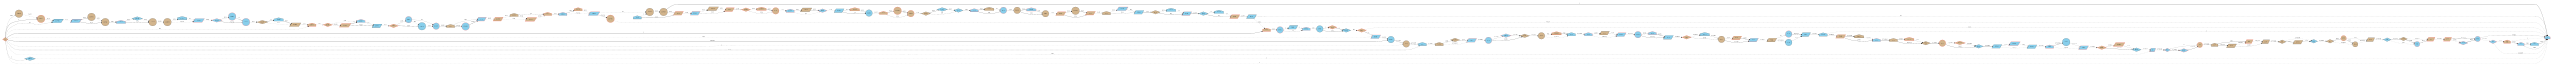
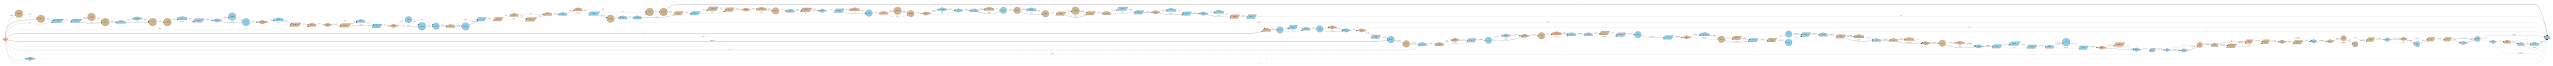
node "2307": added
node "7619": removed
